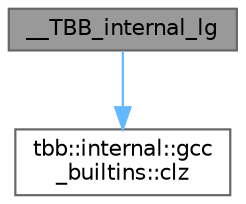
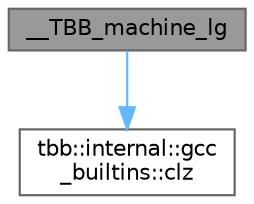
node "__TBB_internal_lg": label "__TBB_internal_lg" -> "__TBB_machine_lg"
